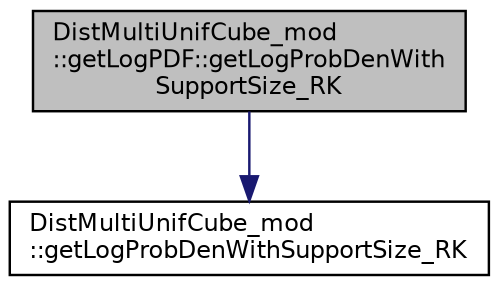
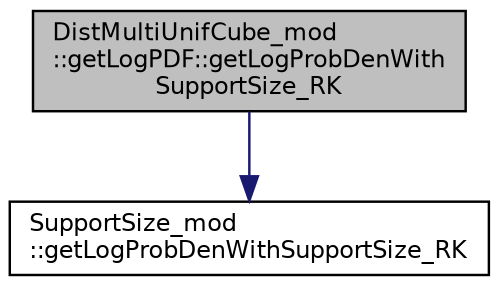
node "DistMultiUnifCube_mod ::getLogProbDenWithSupportSize_RK": label "DistMultiUnifCube_mod ::getLogProbDenWithSupportSize_RK" -> "SupportSize_mod ::getLogProbDenWithSupportSize_RK"
